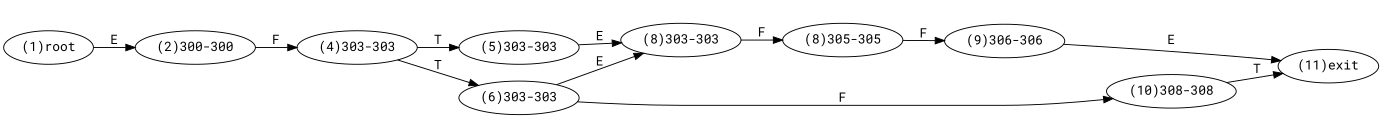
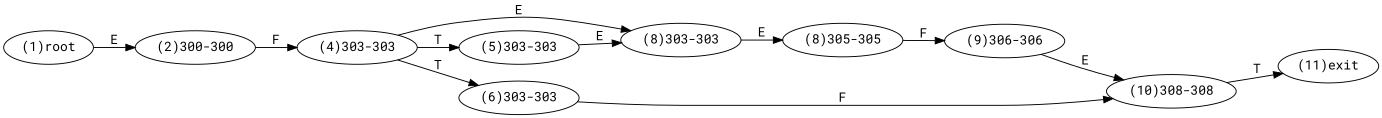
edge "(8)303-303" -> "(8)305-305": label "F" -> "E"
edge "(9)306-306" -> "(11)exit": now "(9)306-306" -> "(10)308-308"
edge "(6)303-303" -> "(8)303-303": now "(4)303-303" -> "(8)303-303"
